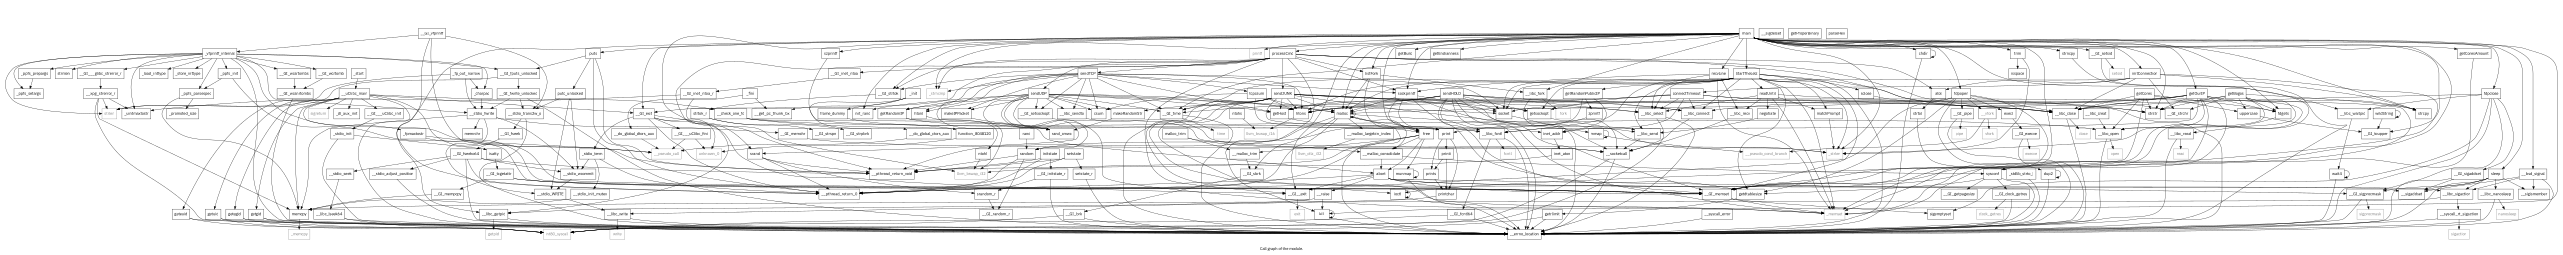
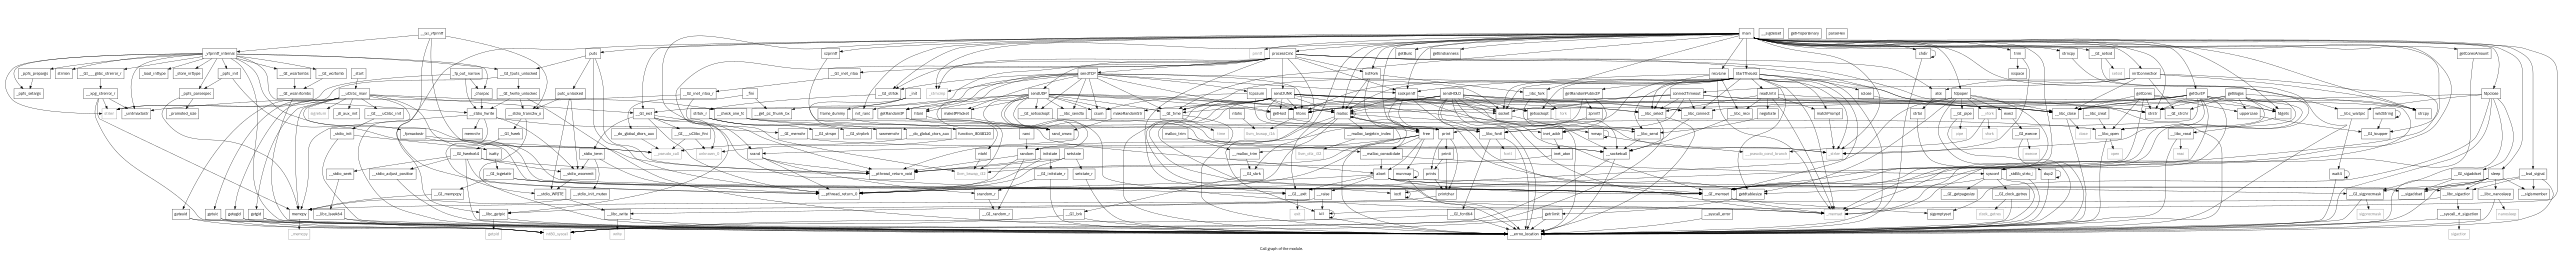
node "rawmemchr": added
